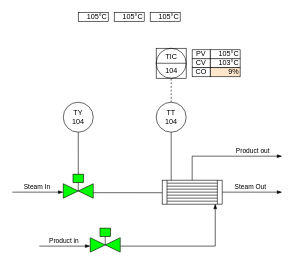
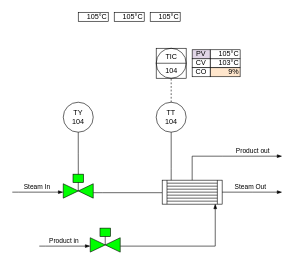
node "PV": fillcolor #ffffff -> #e1d5e7
